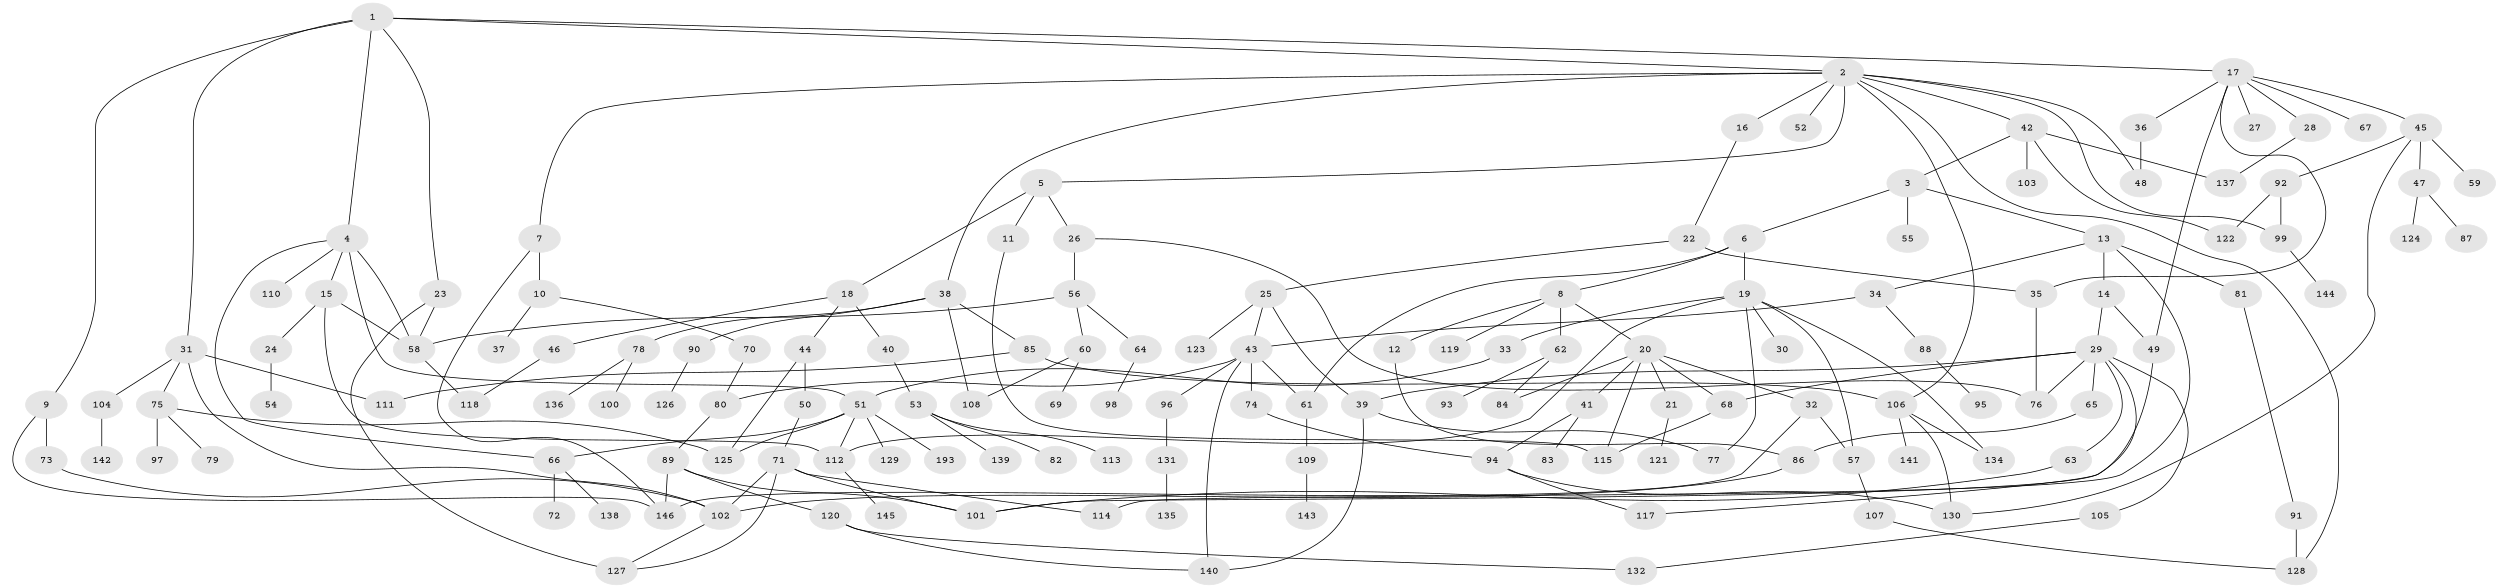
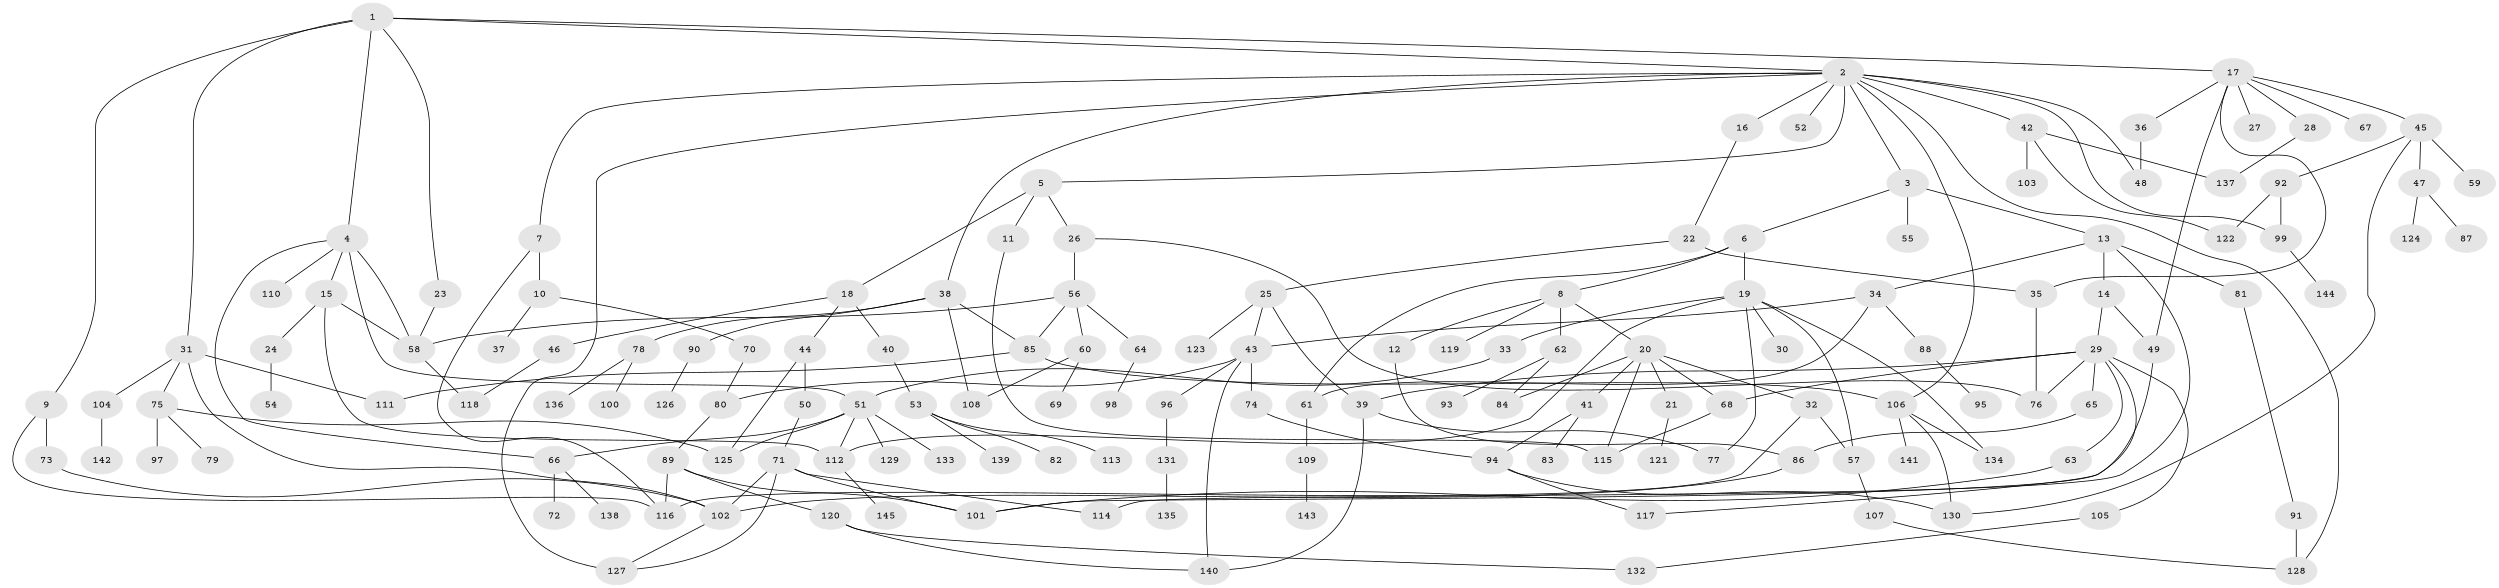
edge "42" -- "3": now "2" -- "3"
edge "56" -- "85": added
edge "43" -- "61": now "34" -- "61"
node "193": label "193" -> "133"
edge "23" -- "127": now "2" -- "127"
node "146": label "146" -> "116"
